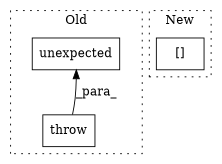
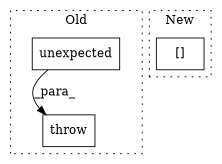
edge "throw" -> "unexpected": reversed
